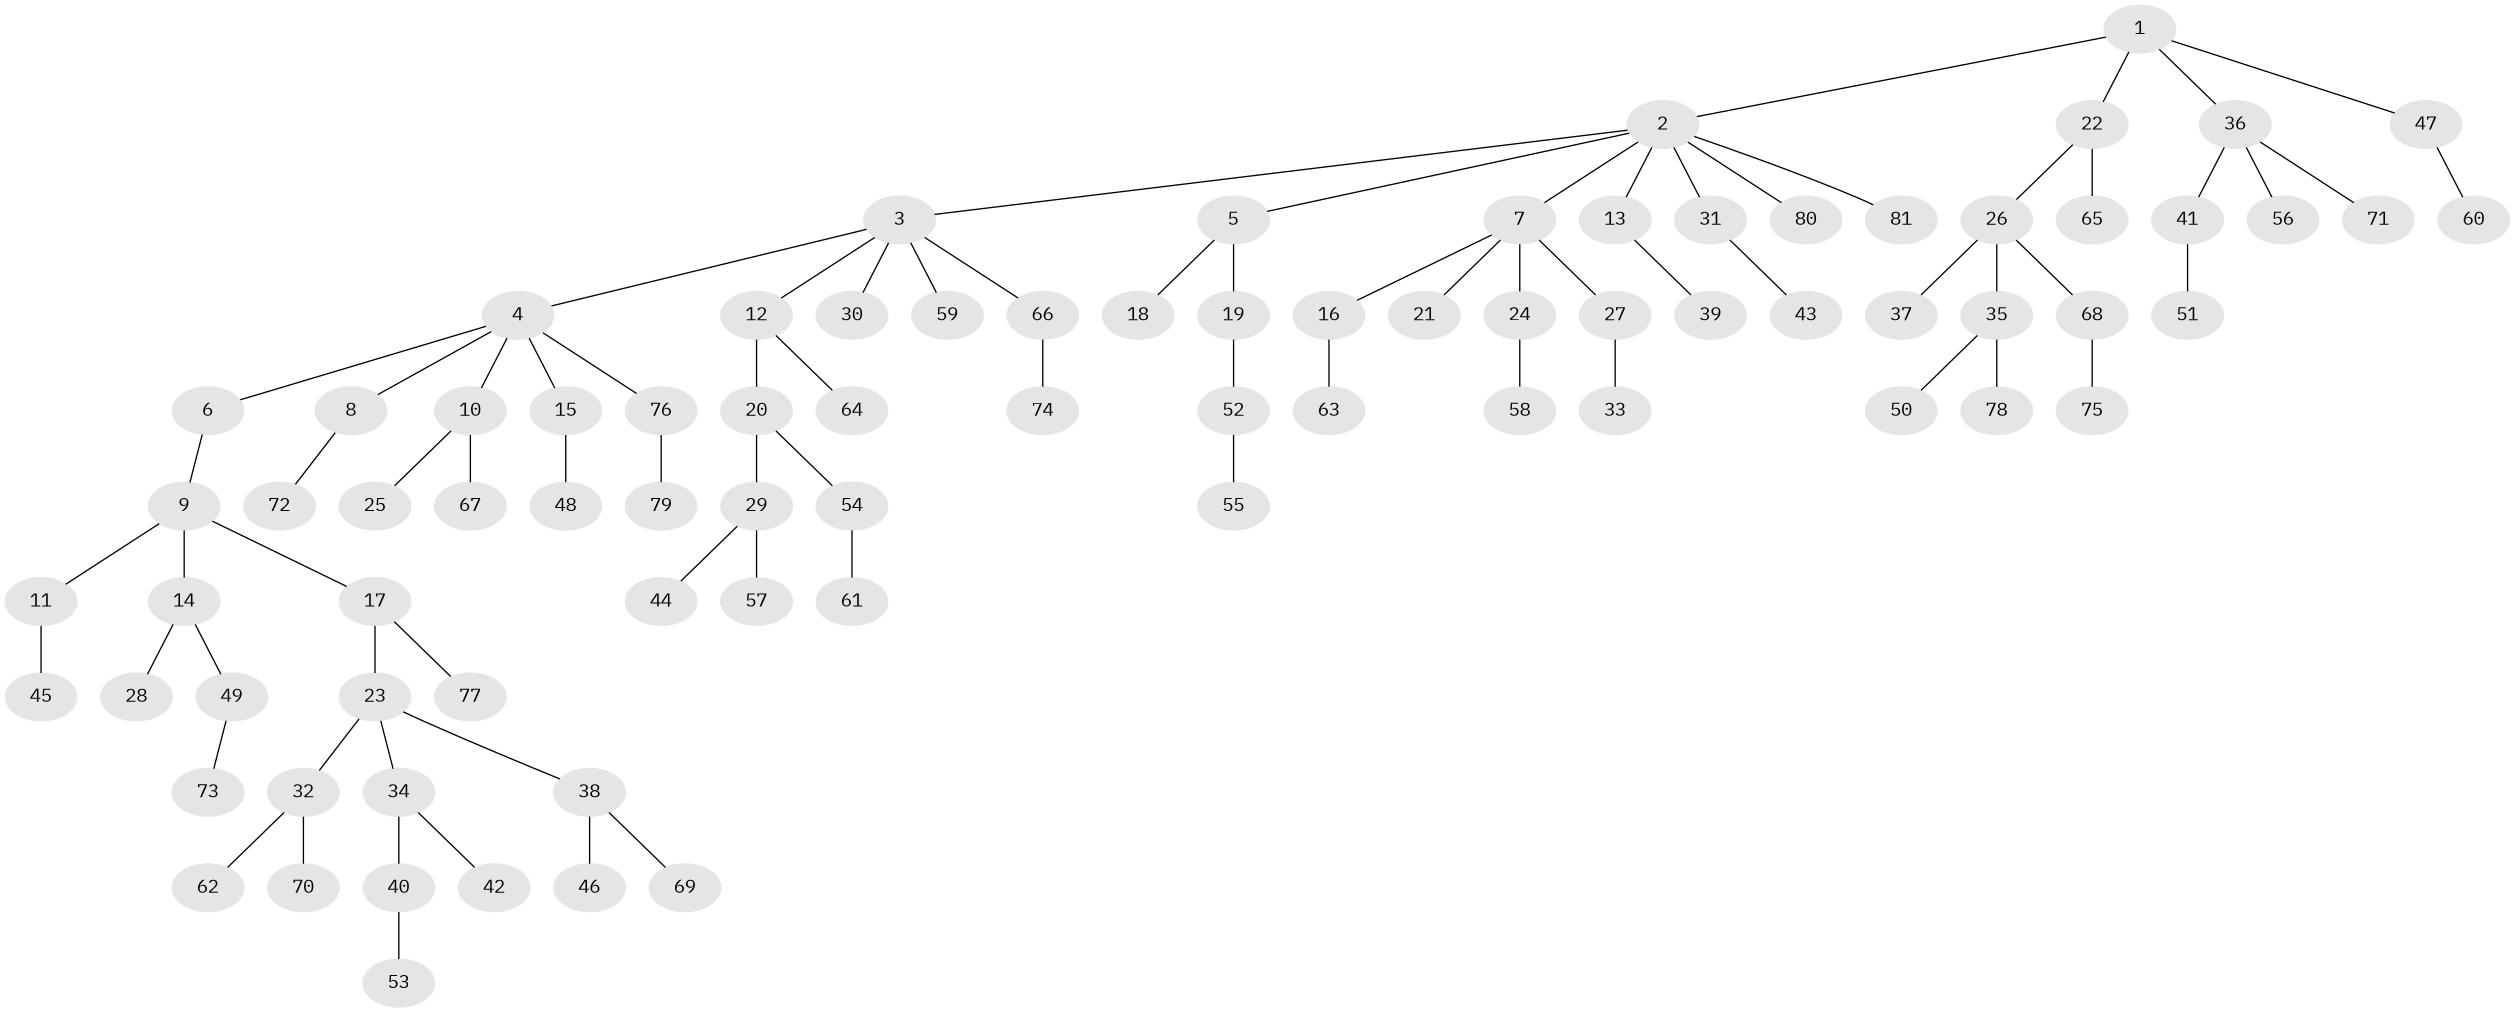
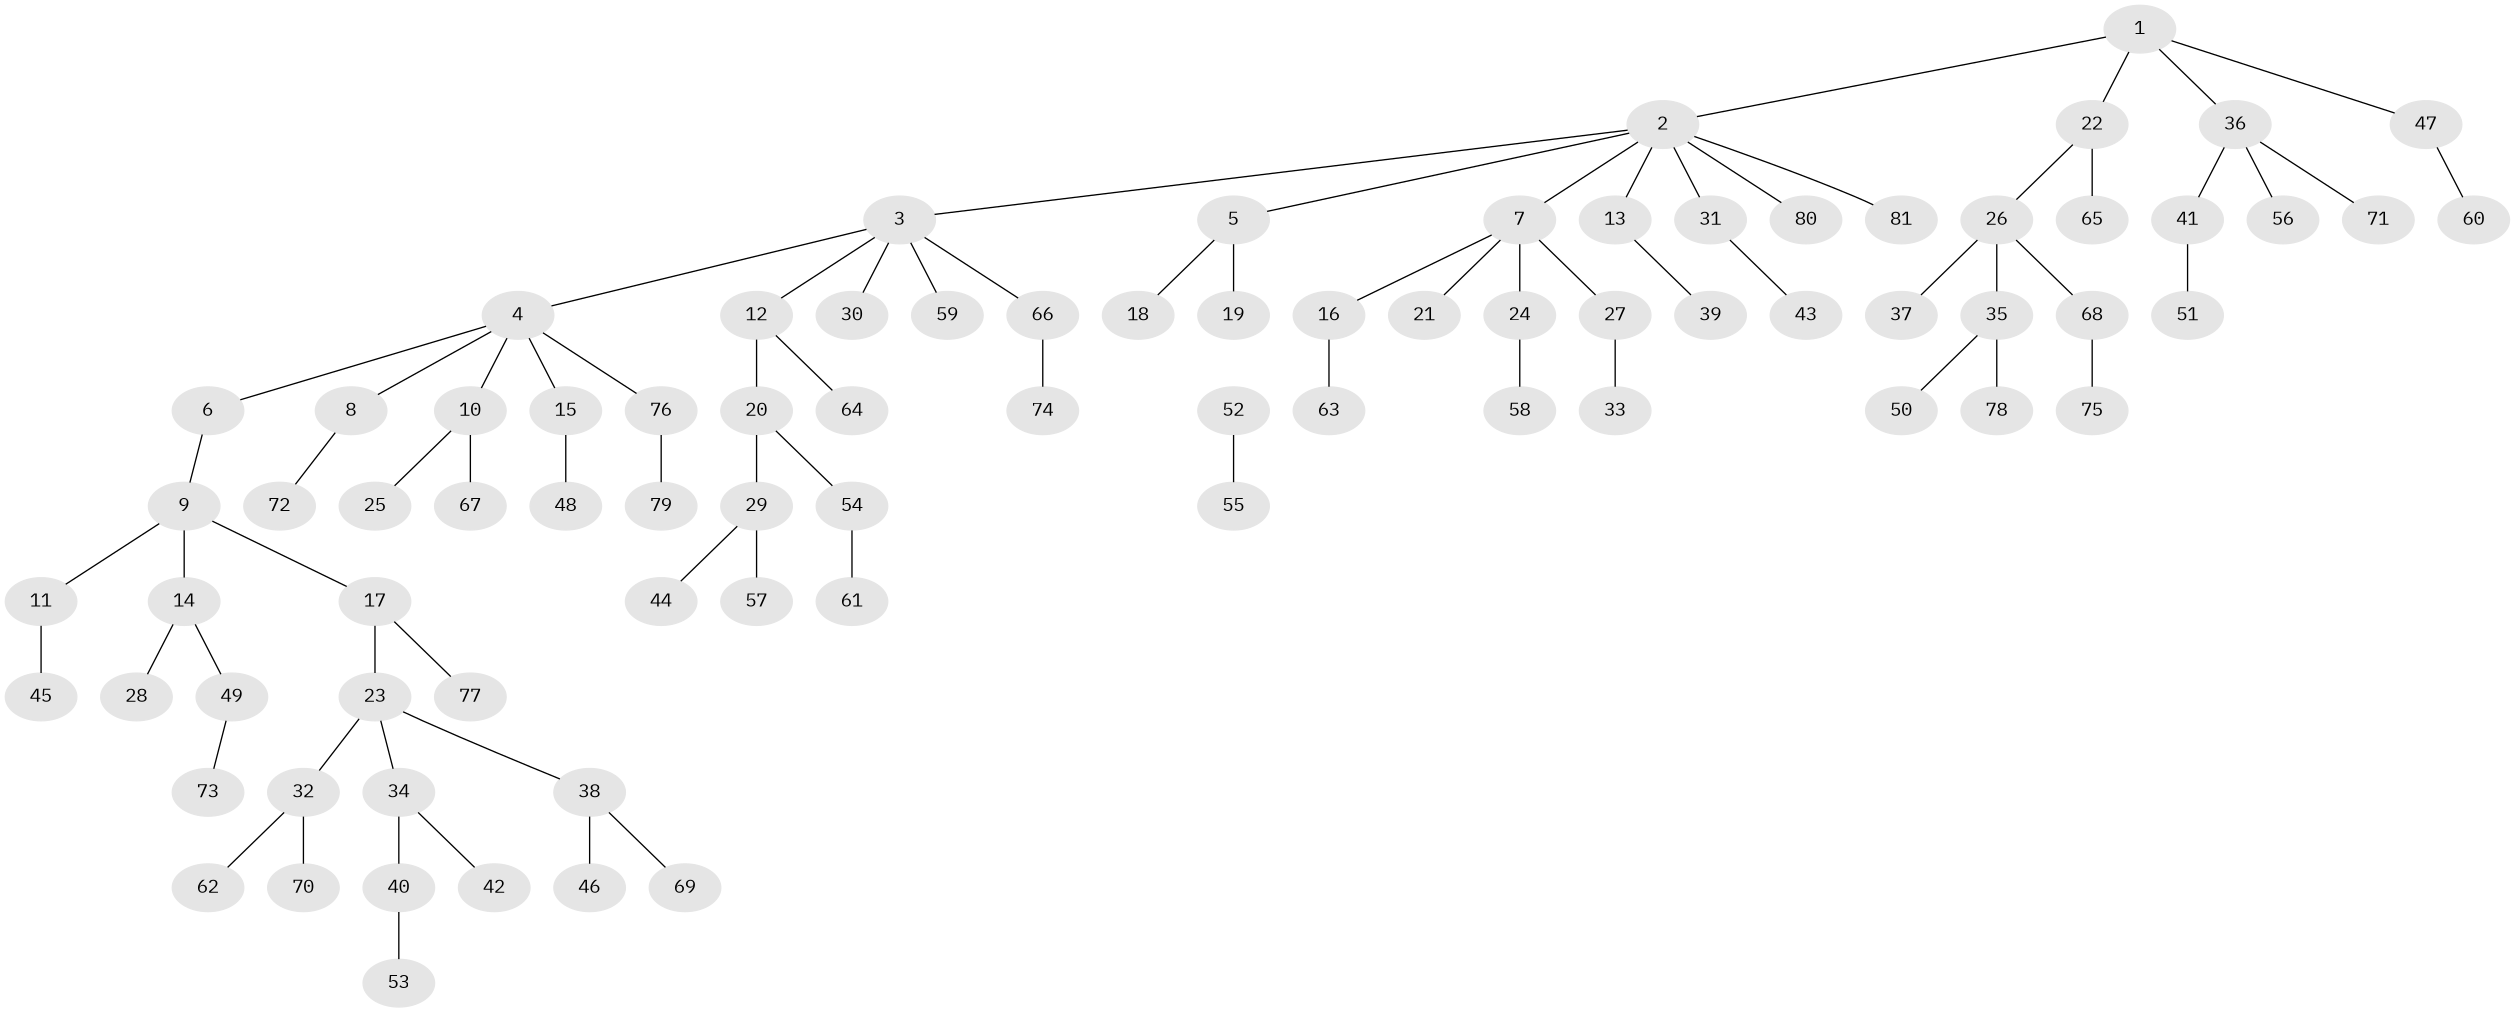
edge "19" -- "52": removed
